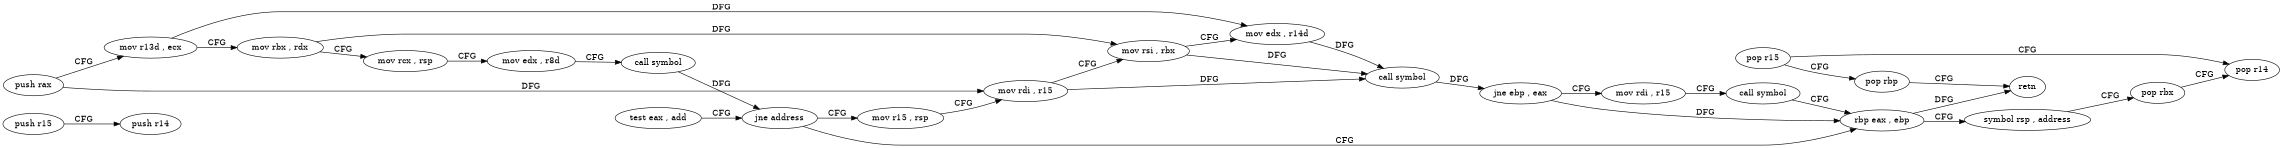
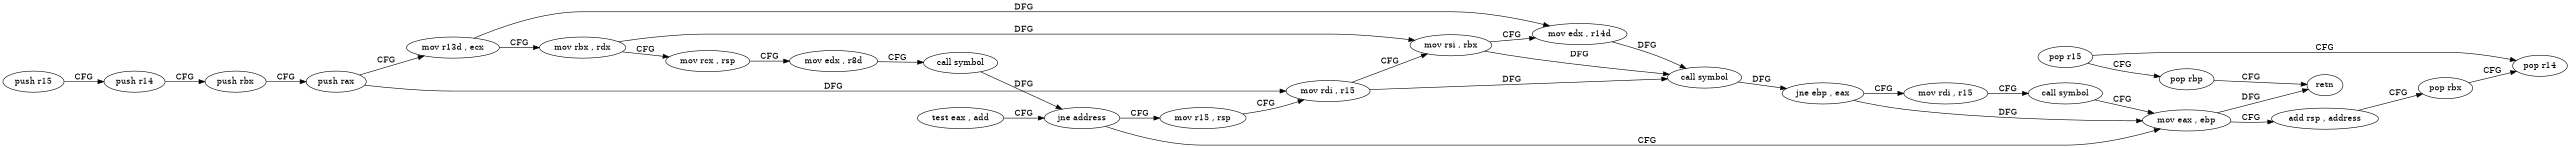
node "push rbx": added
node "rbp eax , ebp": label "rbp eax , ebp" -> "mov eax , ebp"
node "symbol rsp , address": label "symbol rsp , address" -> "add rsp , address"
